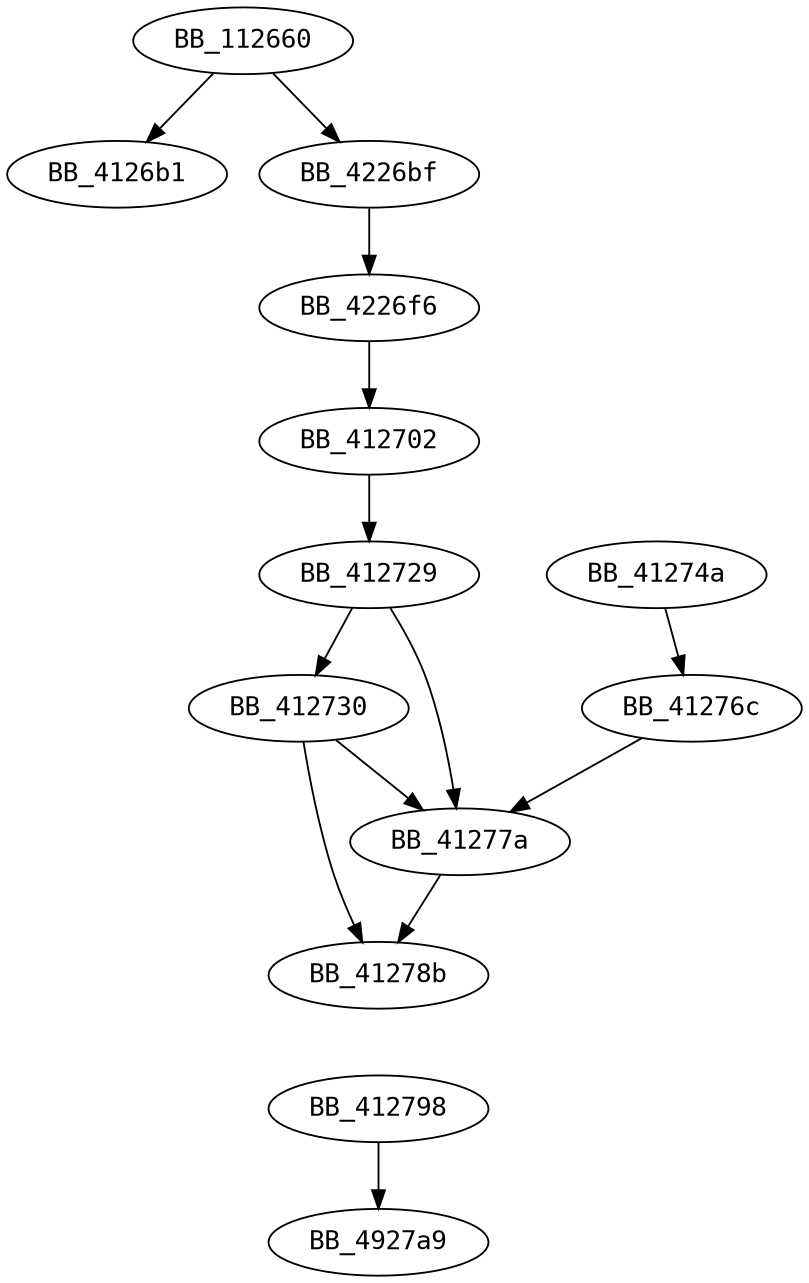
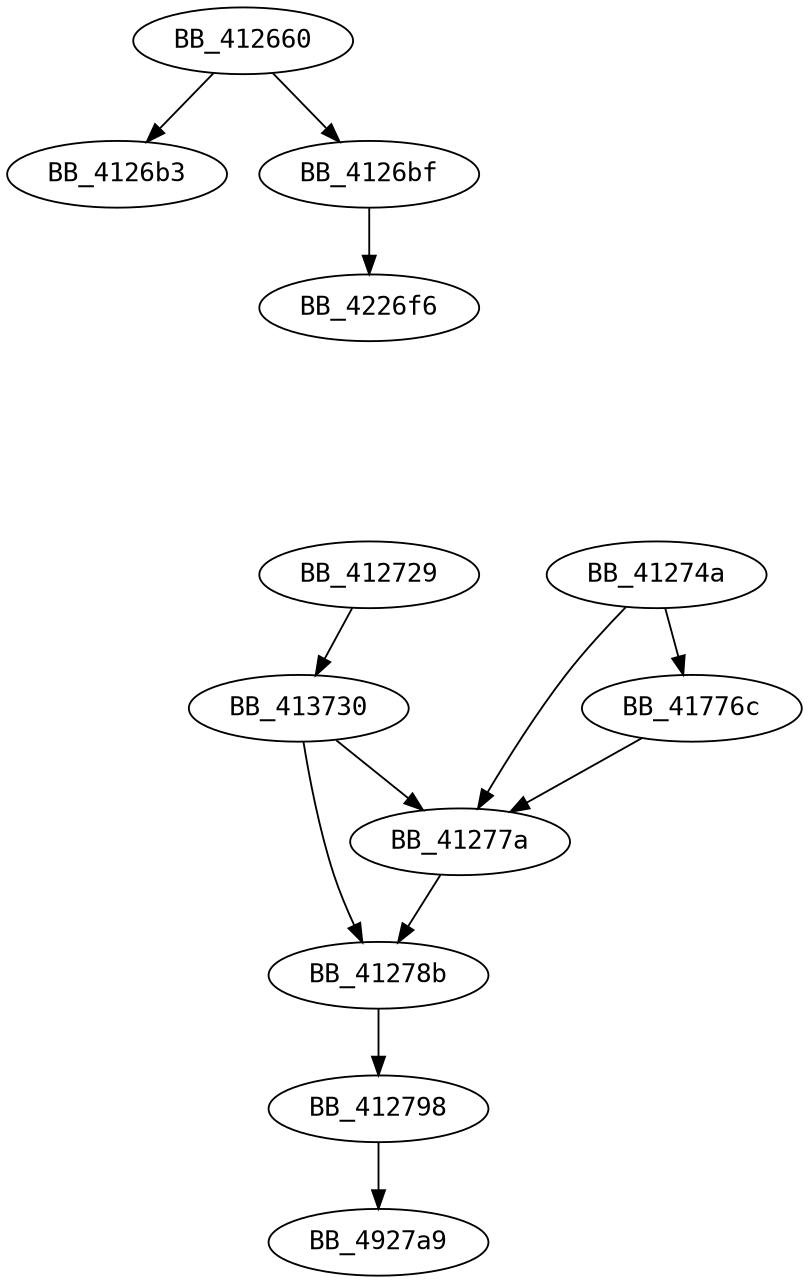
node "BB_112660": label "BB_112660" -> "BB_412660"
node "BB_4126b1": label "BB_4126b1" -> "BB_4126b3"
node "BB_4226bf": label "BB_4226bf" -> "BB_4126bf"
node "BB_412702": removed
edge "BB_412729" -> "BB_41277a": now "BB_41274a" -> "BB_41277a"
node "BB_412730": label "BB_412730" -> "BB_413730"
node "BB_41276c": label "BB_41276c" -> "BB_41776c"
edge "BB_41278b" -> "BB_412798": added
